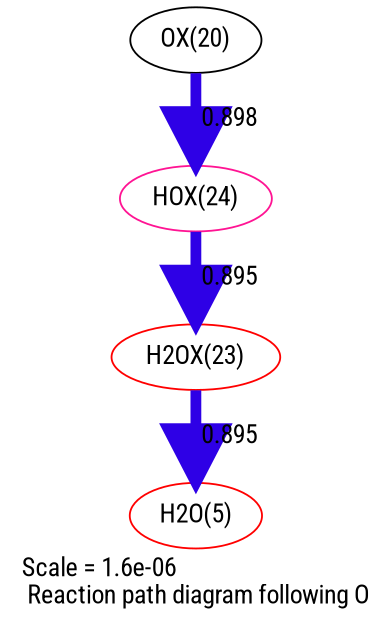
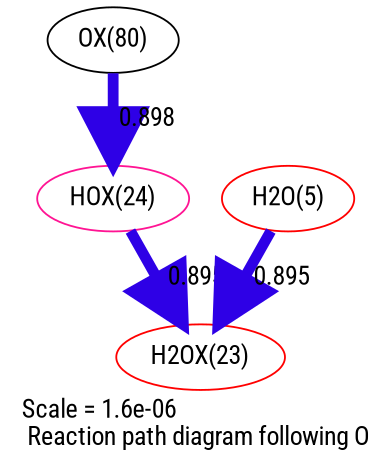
node "OX(20)": label "OX(20)" -> "OX(80)"
edge "H2OX(23)" -> "H2O(5)": reversed
